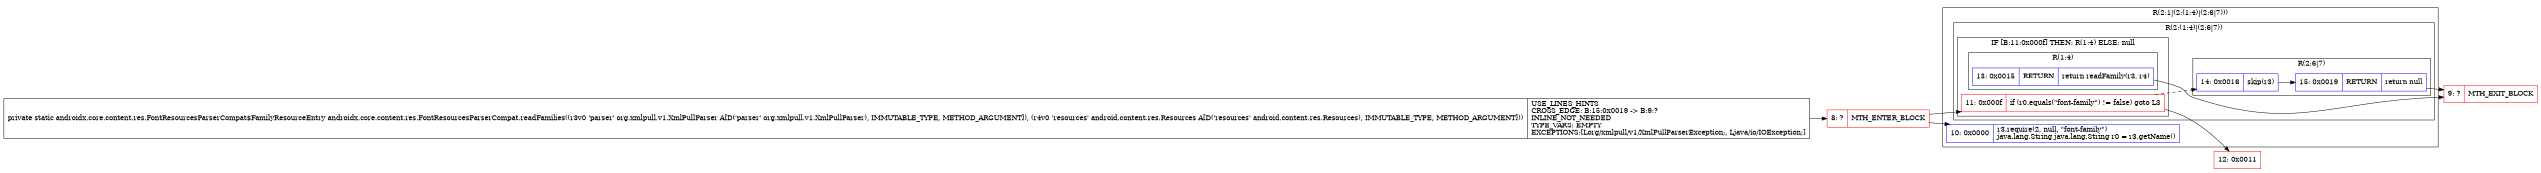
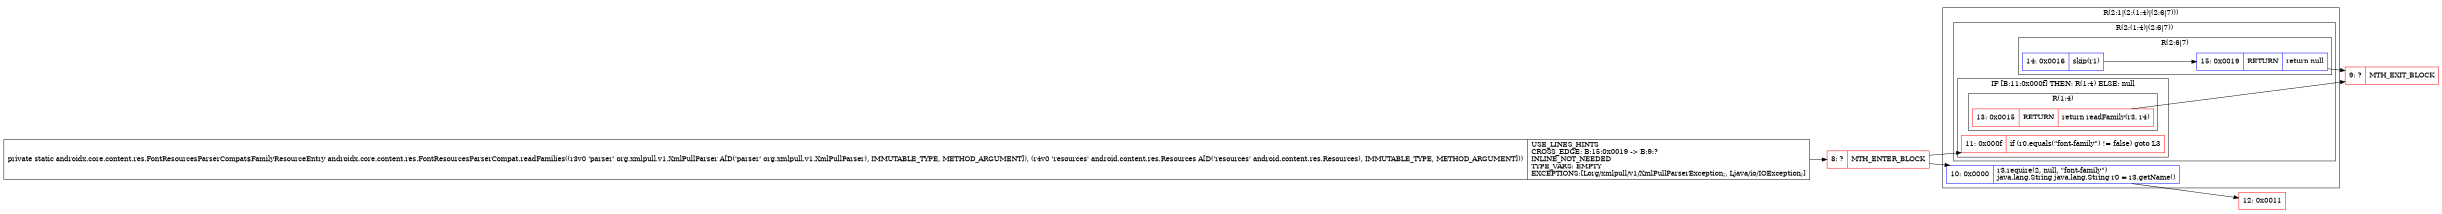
node "13: 0x0015": color blue -> red
node "14: 0x0016": text "skip(r3)" -> "skip(r1)"
edge "11: 0x000f" -> "14: 0x0016": removed
edge "11: 0x000f" -> "12: 0x0011": now "10: 0x0000" -> "12: 0x0011"
